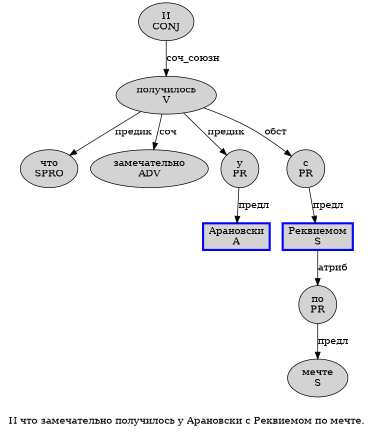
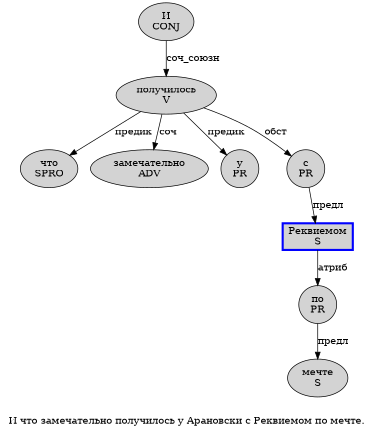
node "Арановски A": removed
